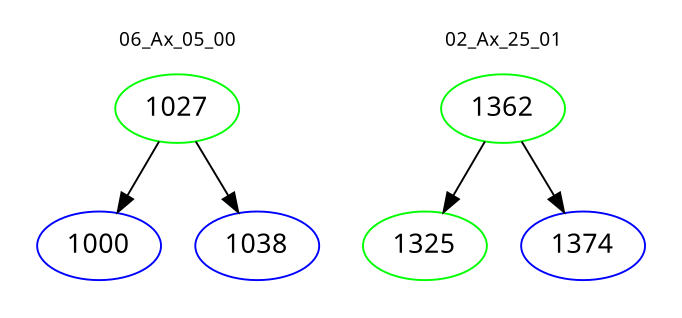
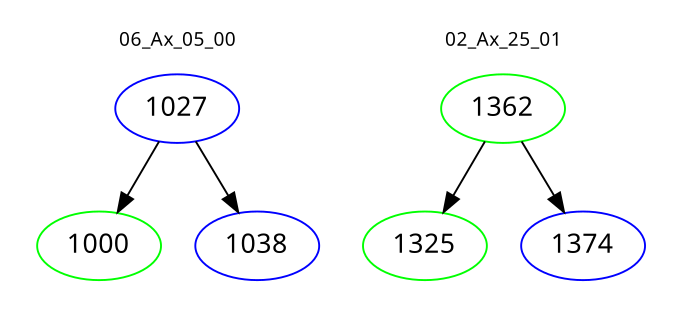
node "1027": color green -> blue
node "1000": color blue -> green
